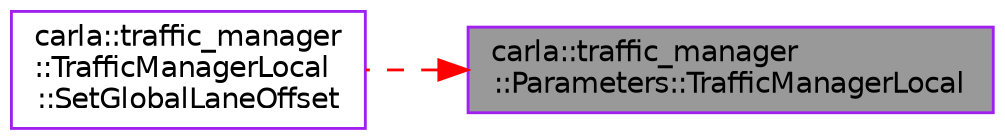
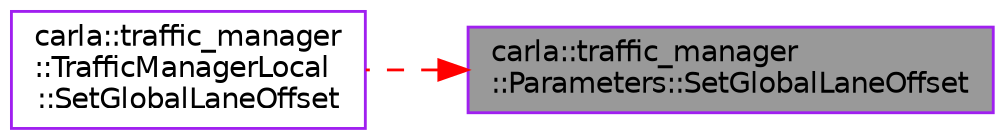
node "carla::traffic_manager ::Parameters::TrafficManagerLocal": label "carla::traffic_manager ::Parameters::TrafficManagerLocal" -> "carla::traffic_manager ::Parameters::SetGlobalLaneOffset"
